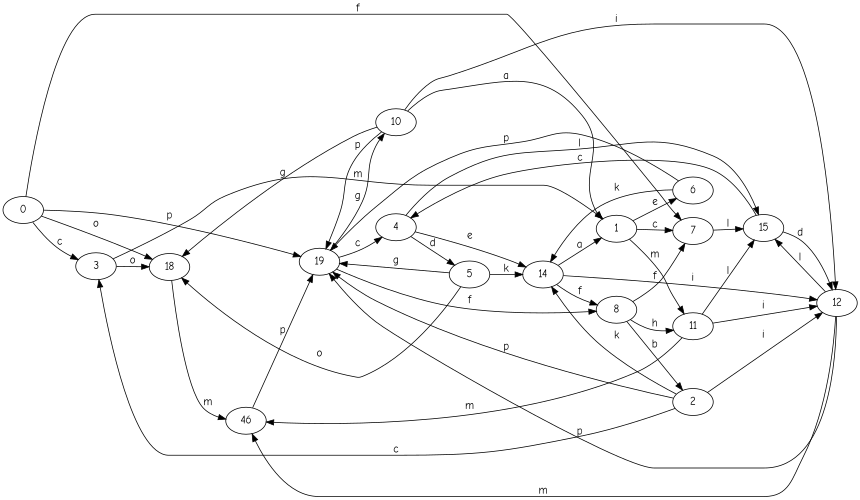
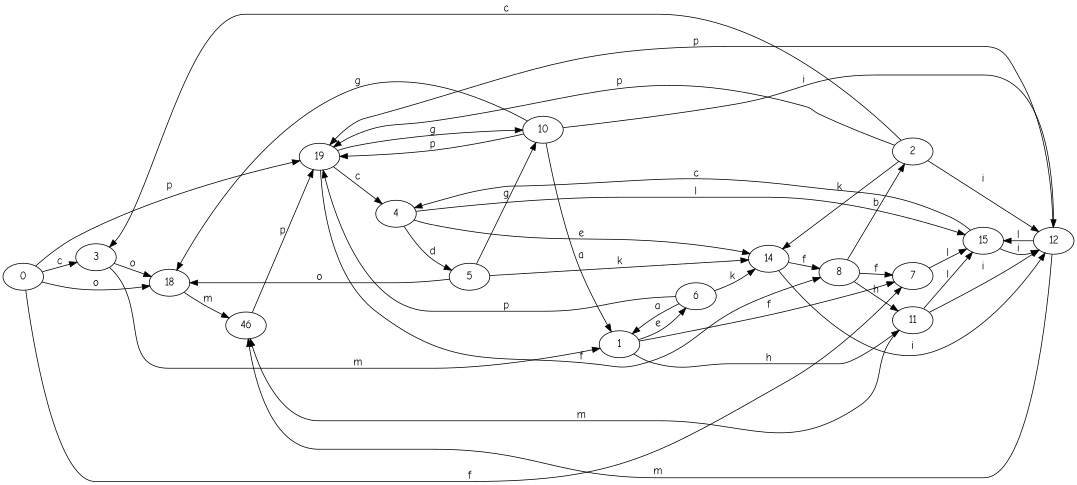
edge "1" -> "7": label "c" -> "f"
edge "15" -> "12": label "d" -> "i"
edge "14" -> "1": now "6" -> "1"
edge "1" -> "11": label "m" -> "h"
edge "5" -> "19": now "5" -> "10"
